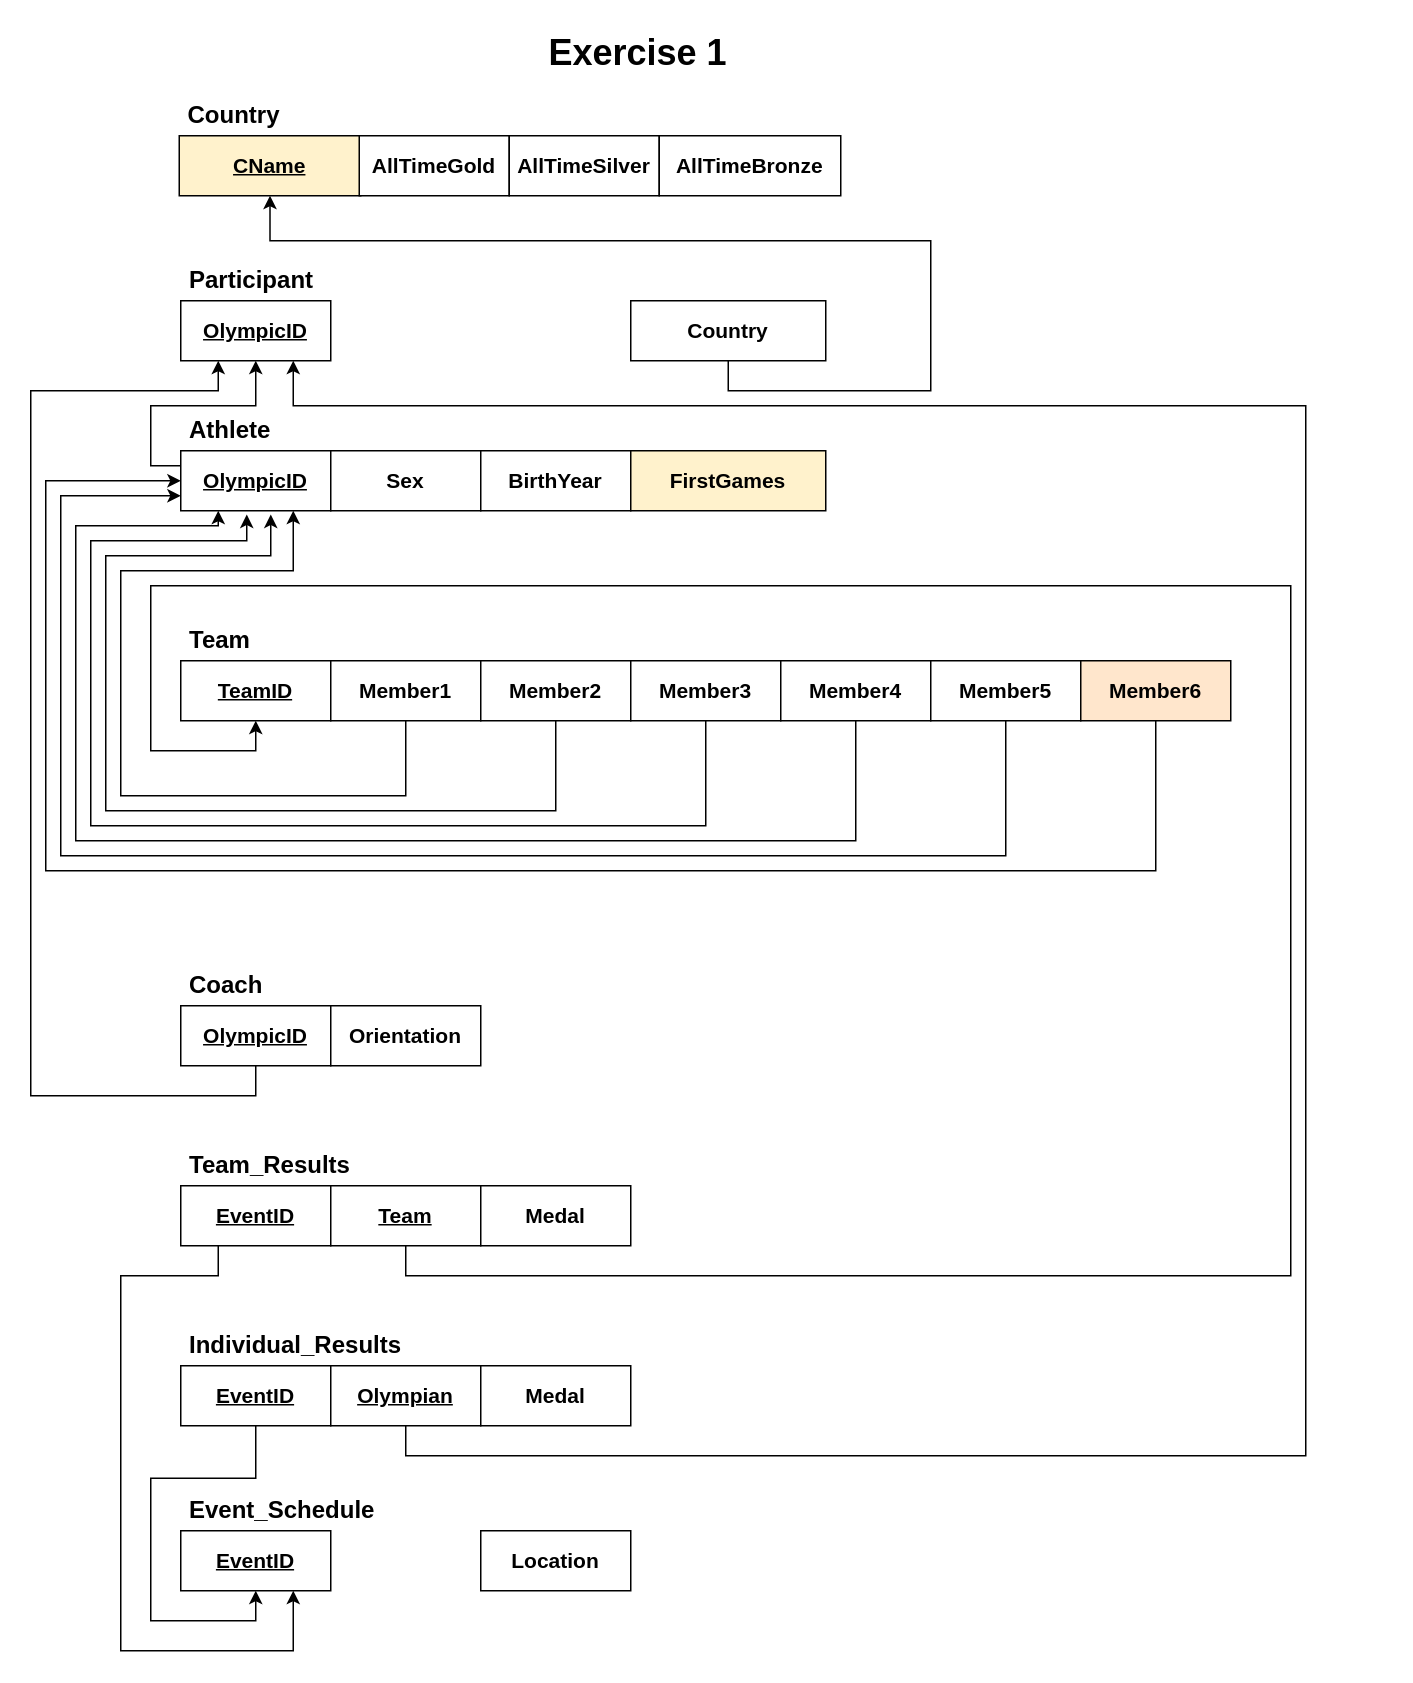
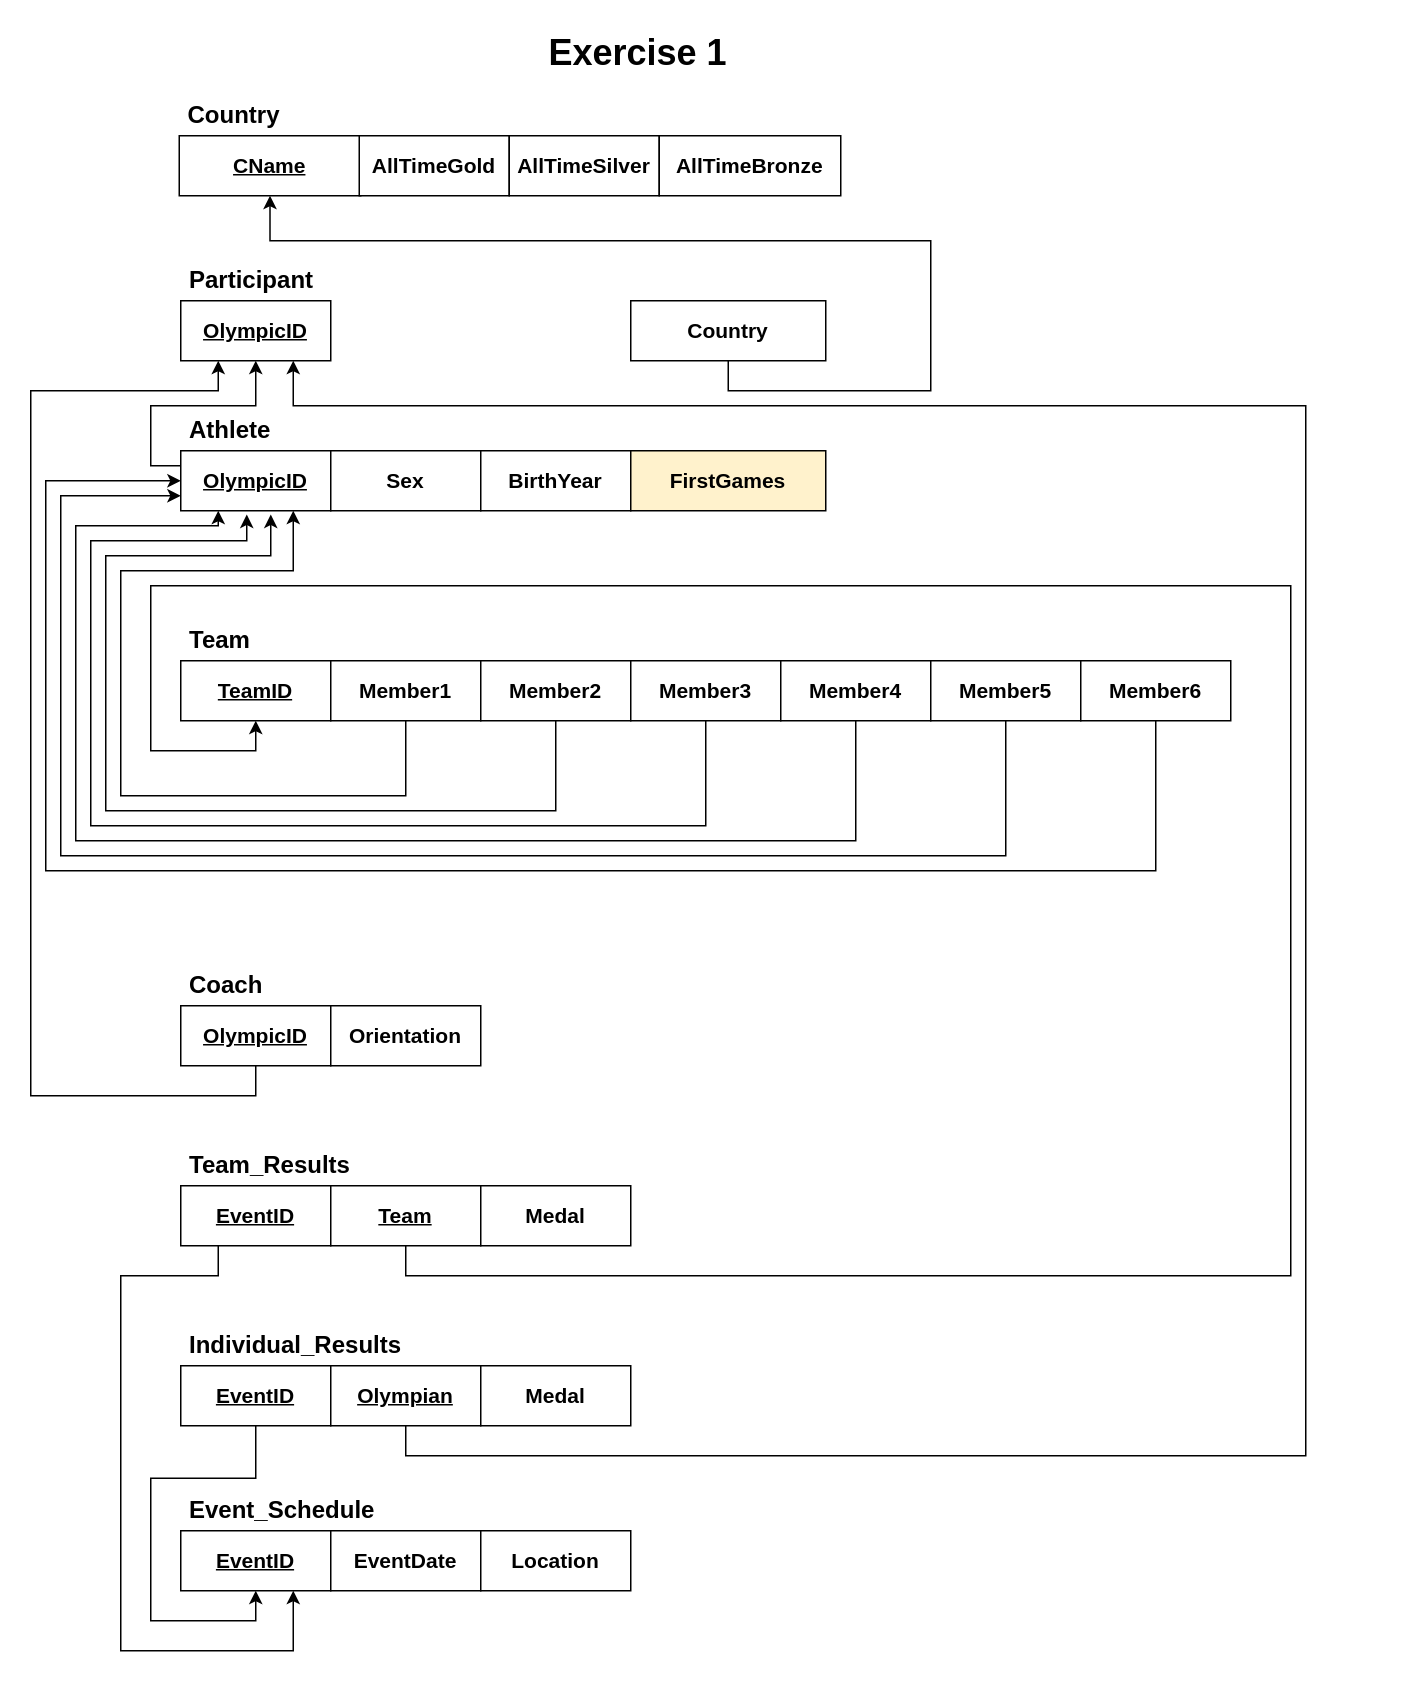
node "CName": fillcolor #fff2cc -> #ffffff
node "Member6": fillcolor #ffe6cc -> #ffffff
node "EventDate": added
